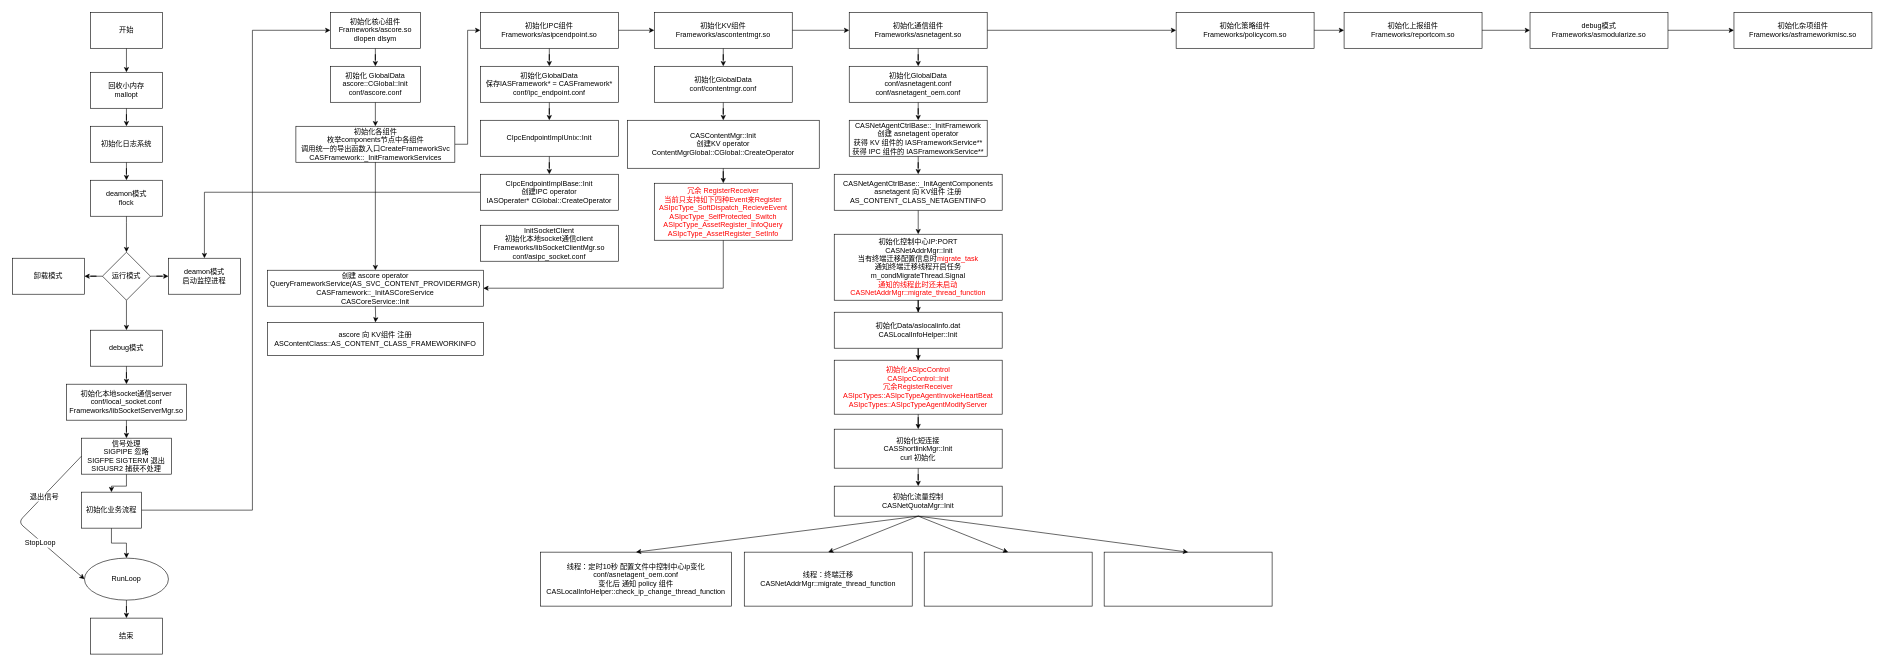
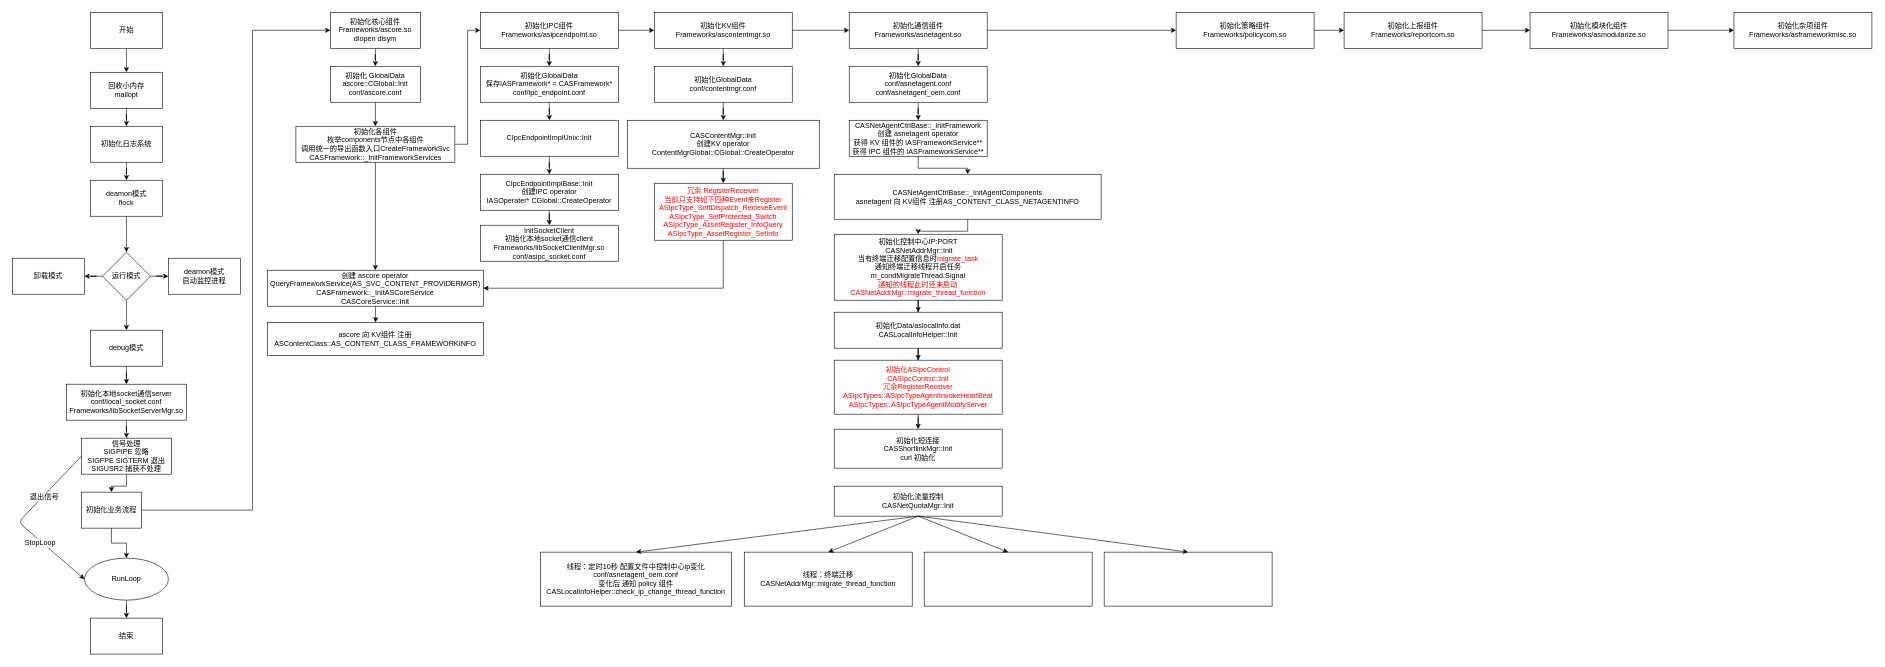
node "debug模式 Frameworks/asmodularize.so": label "debug模式 Frameworks/asmodularize.so" -> "初始化模块化组件 Frameworks/asmodularize.so"
node "CASNetAgentCtrlBase::_InitAgentComponents asnetagent 向 KV组件 注册AS_CONTENT_CLASS_NETAGENTINFO": size 168x36 -> 267x45
edge "CIpcEndpointImplBase::Init 创建IPC operator IASOperater* CGlobal::CreateOperator" -> "deamon模式 启动监控进程": now "CIpcEndpointImplBase::Init 创建IPC operator IASOperater* CGlobal::CreateOperator" -> "InitSocketClient 初始化本地socket通信client Frameworks/libSocketClientMgr.so conf/asipc_socket.conf"
edge "初始化短连接 CASShortlinkMgr::Init curl 初始化" -> "初始化流量控制 CASNetQuotaMgr::Init": removed
